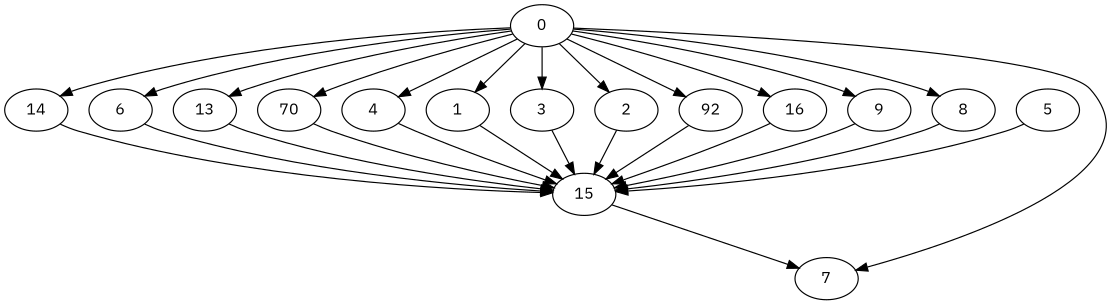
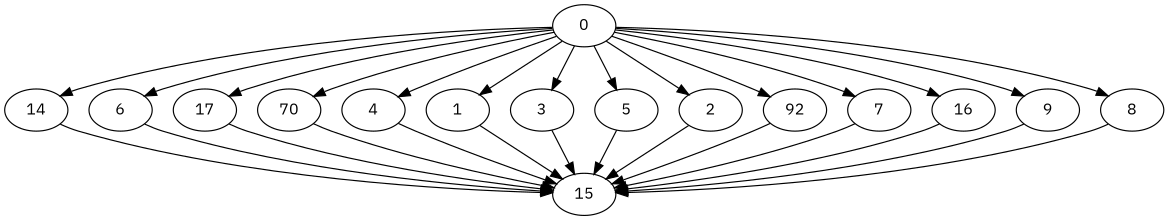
edge "0" -> "5": added
node "13": label "13" -> "17"
edge "15" -> "7": reversed
